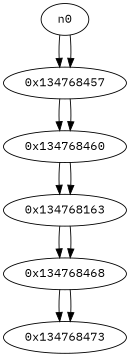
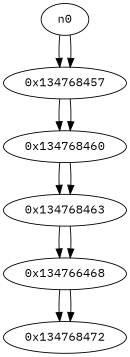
node "0x134768163": label "0x134768163" -> "0x134768463"
node "0x134768468": label "0x134768468" -> "0x134766468"
node "0x134768473": label "0x134768473" -> "0x134768472"
